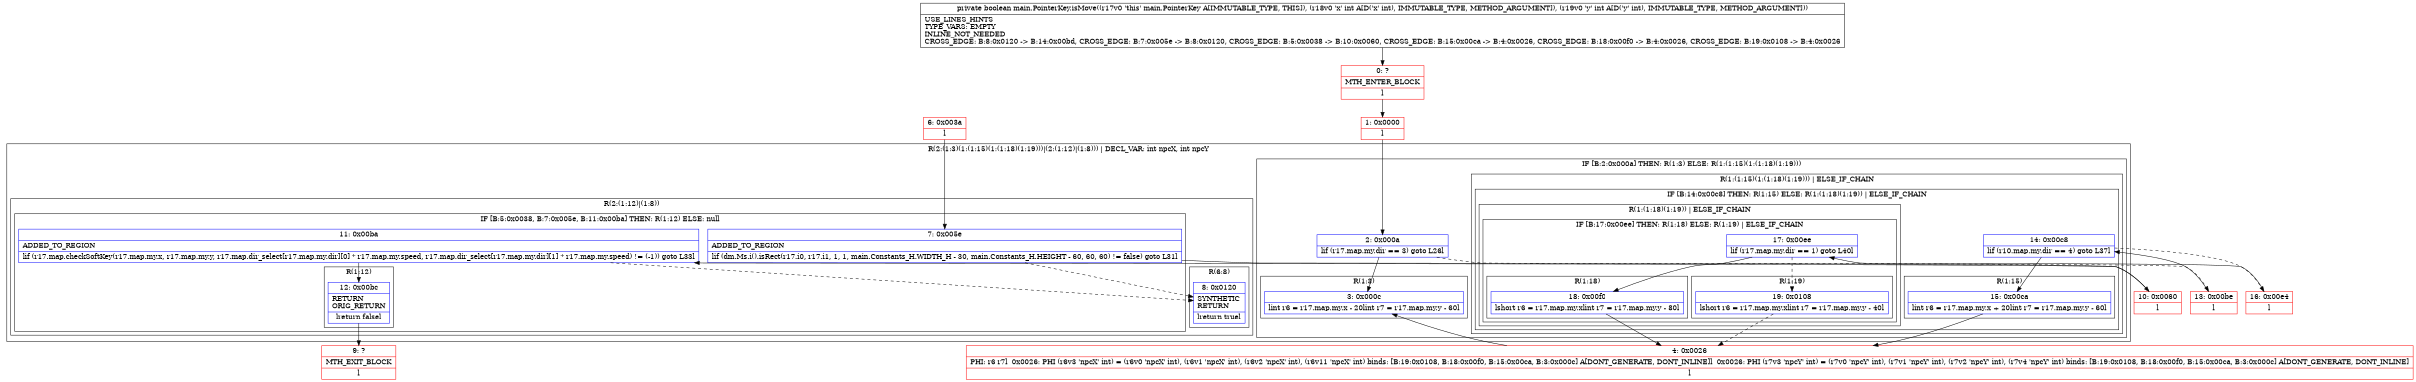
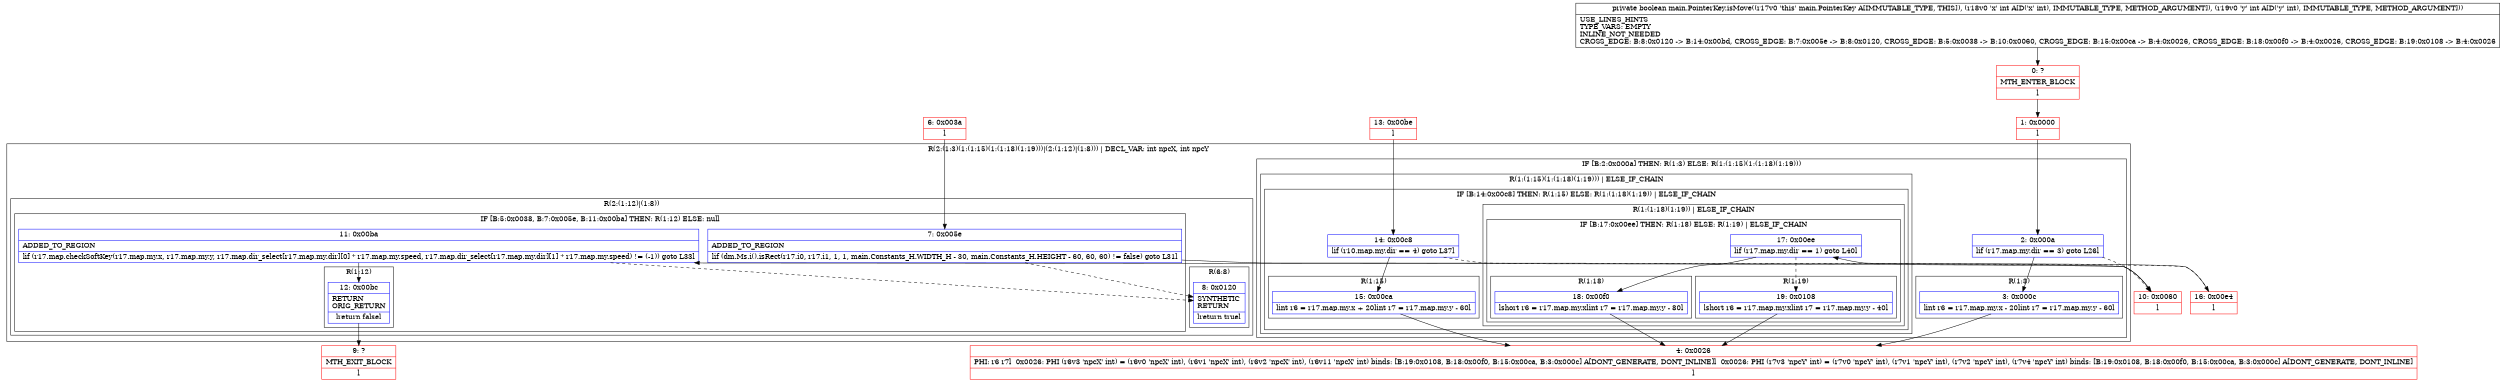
edge "2: 0x000a" -> "13: 0x00be": now "2: 0x000a" -> "10: 0x0060"
edge "19: 0x0108" -> "4: 0x0026": style dashed -> solid
edge "4: 0x0026" -> "3: 0x000c": reversed
